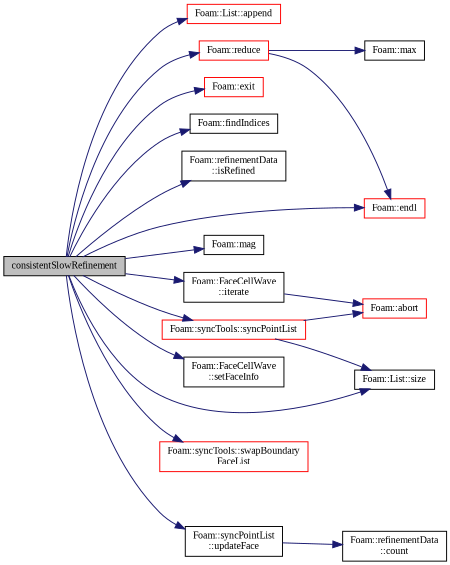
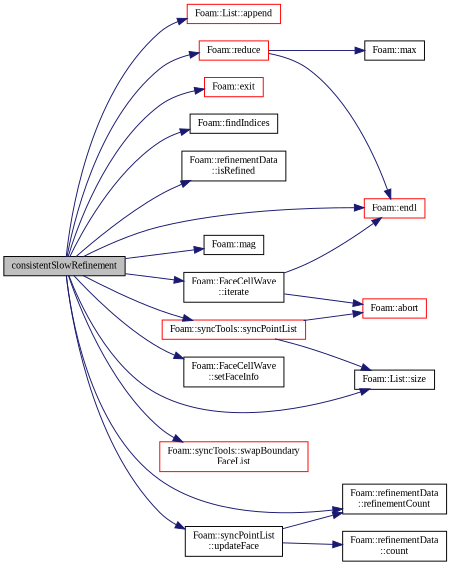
edge "Foam::FaceCellWave ::iterate" -> "Foam::endl": added
node "Foam::refinementData ::refinementCount": added
